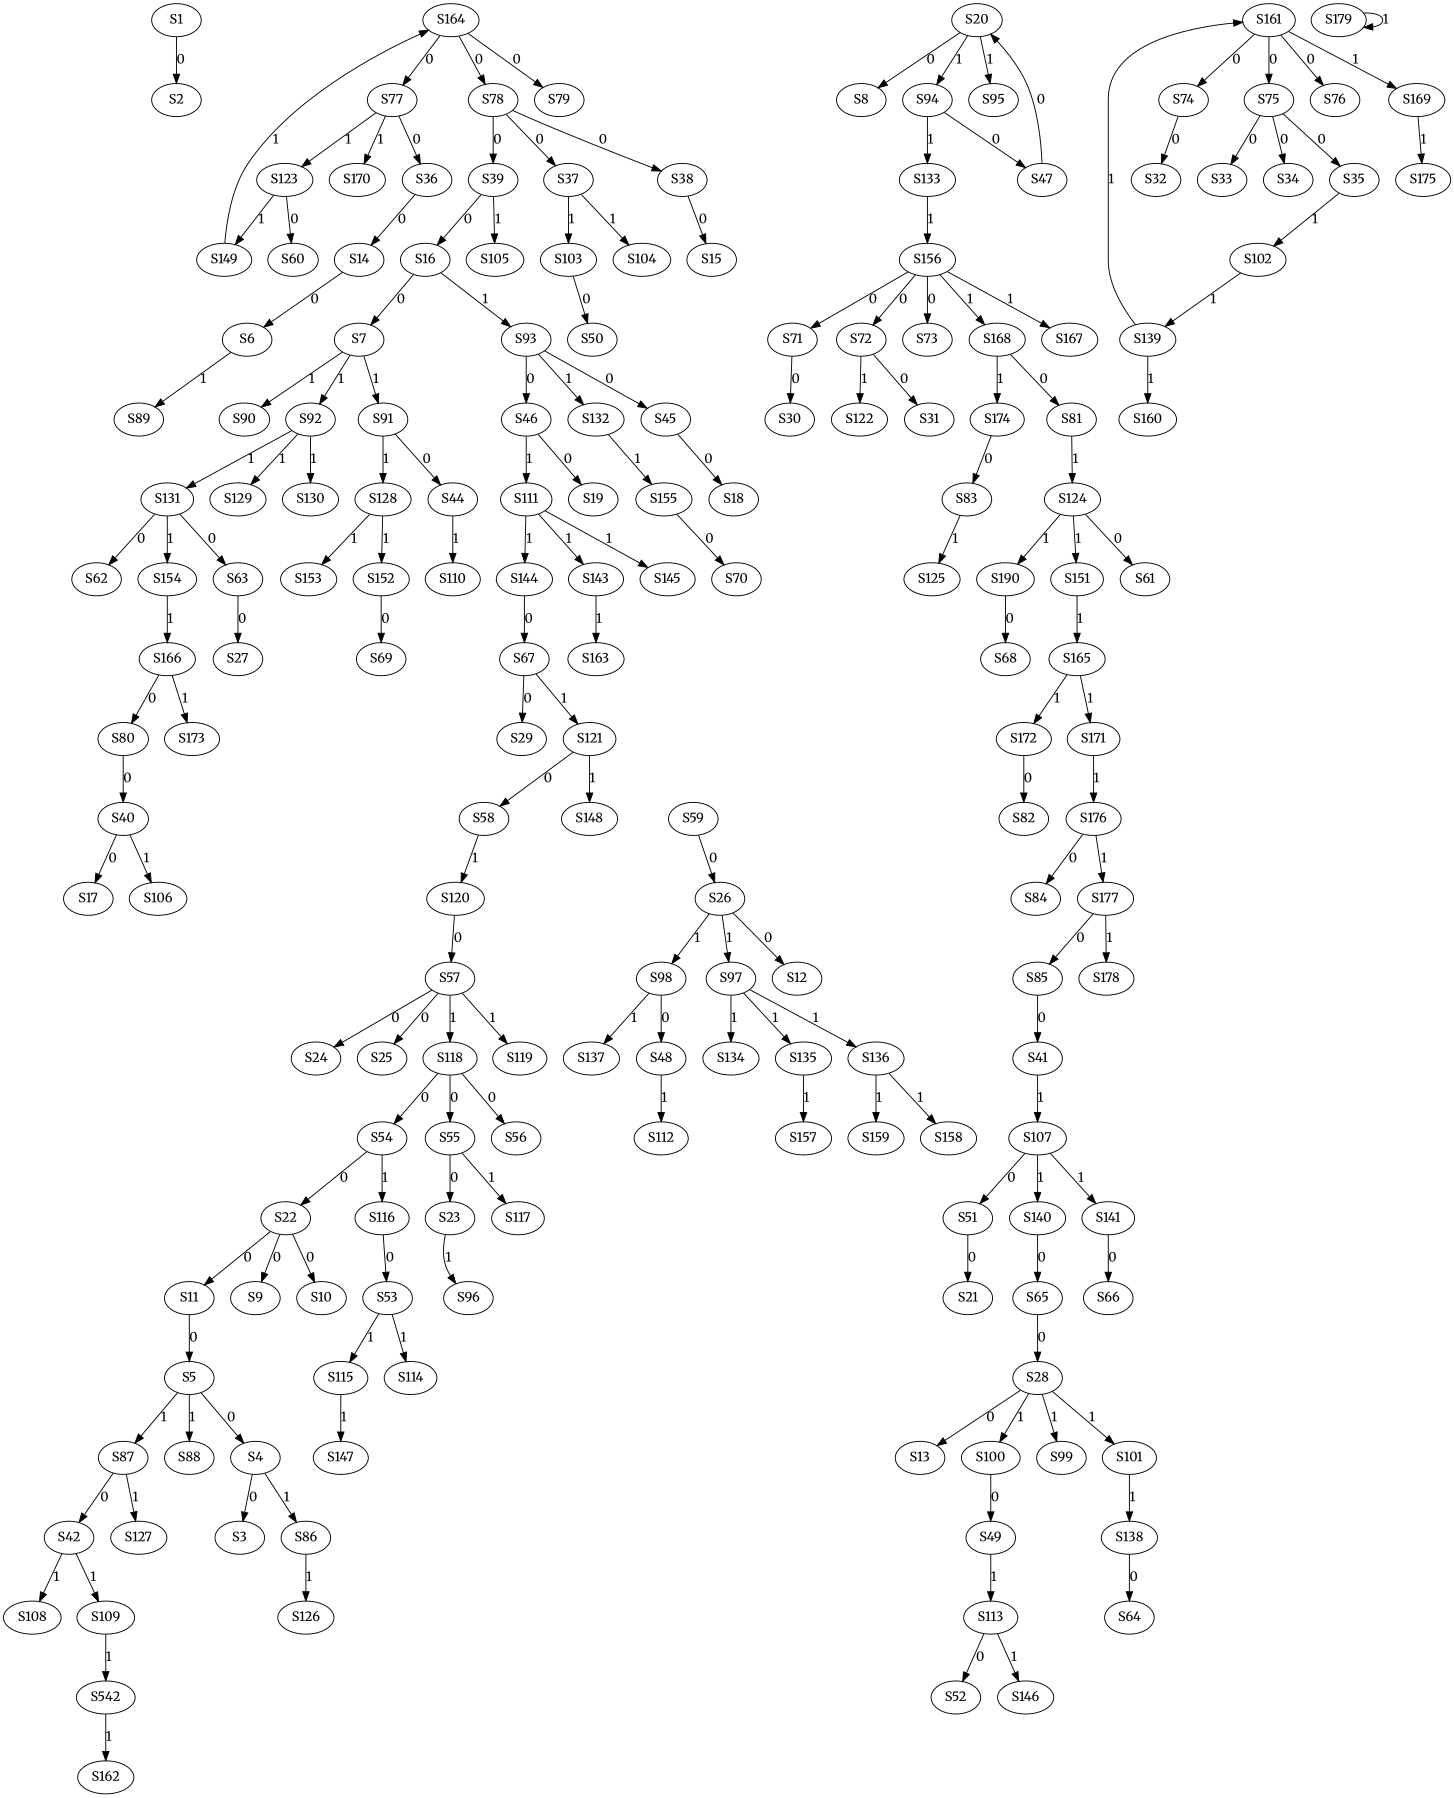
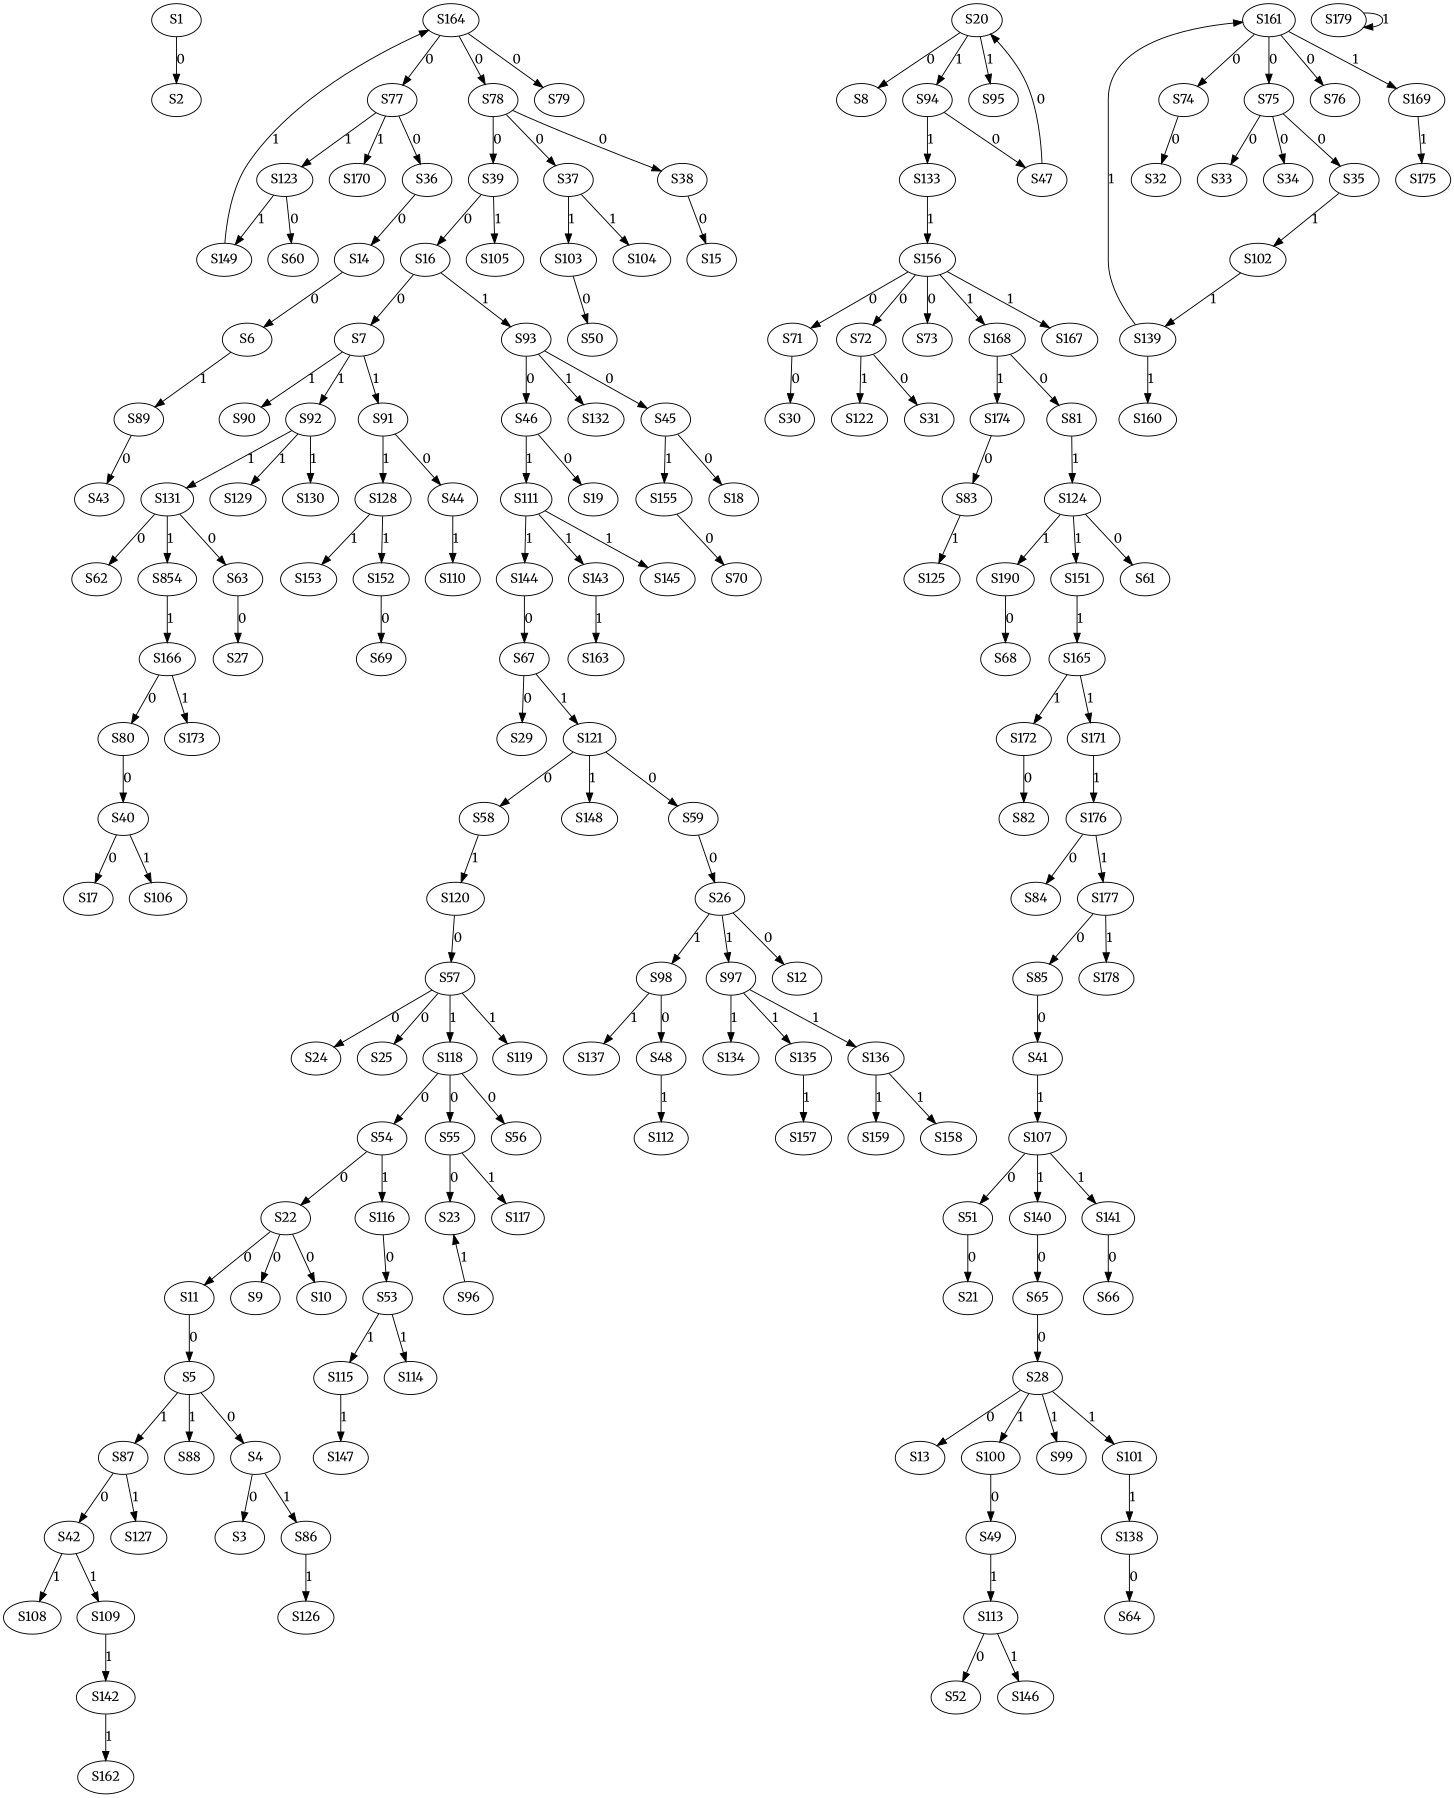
edge "S132" -> "S155": now "S45" -> "S155"
node "S43": added
node "S154": label "S154" -> "S854"
edge "S121" -> "S59": added, label "0"
edge "S23" -> "S96": reversed
node "S542": label "S542" -> "S142"
